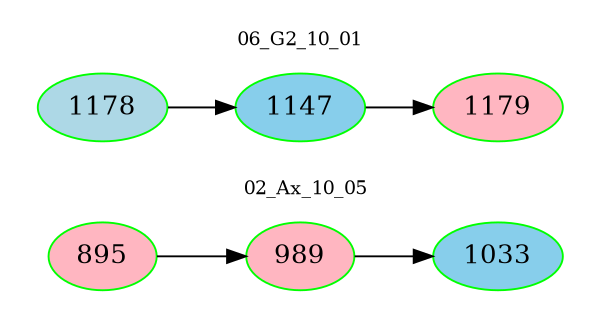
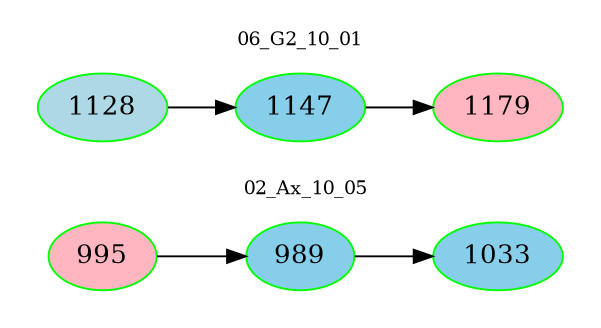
node "1178": label "1178" -> "1128"
node "895": label "895" -> "995"
node "989": fillcolor lightpink -> skyblue
